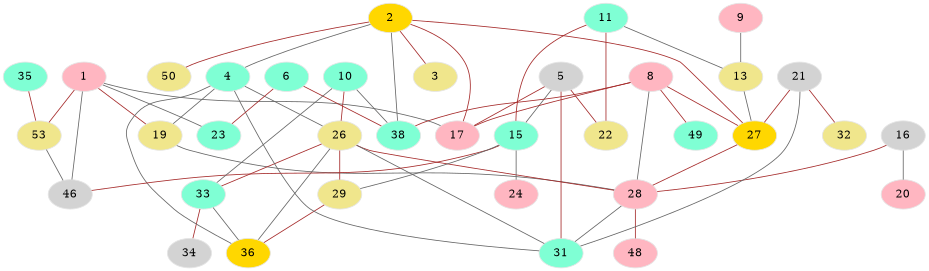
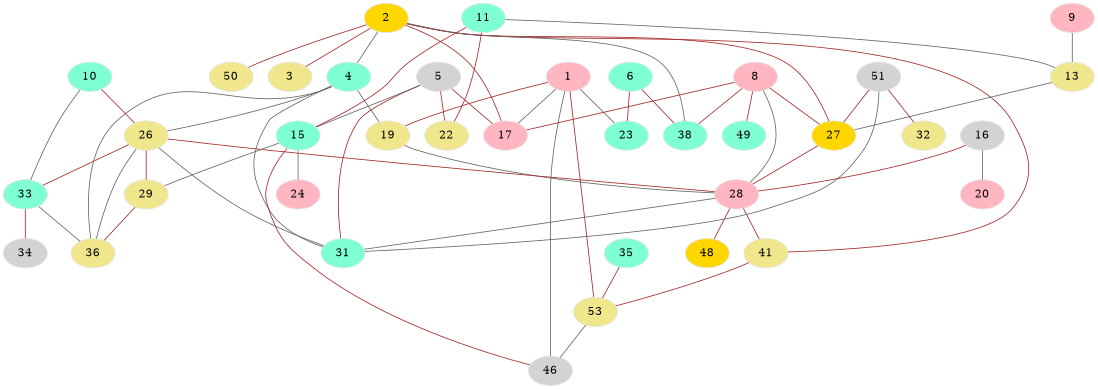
node "21": label "21" -> "51"
edge "10" -- "38": removed
node "36": fillcolor gold -> khaki
node "48": fillcolor lightpink -> gold
node "41": added
